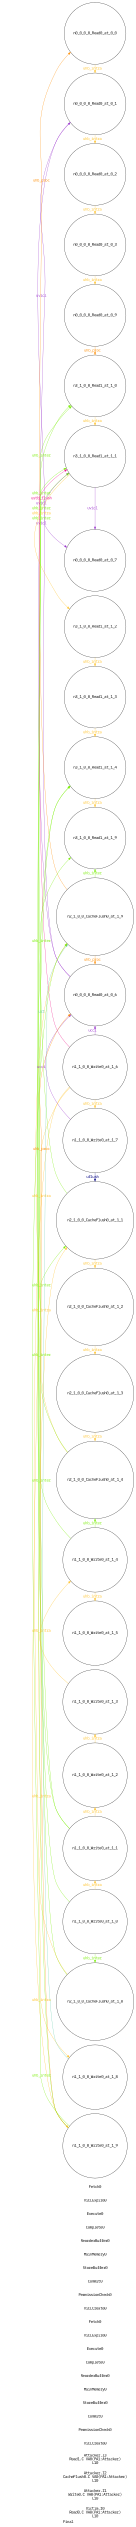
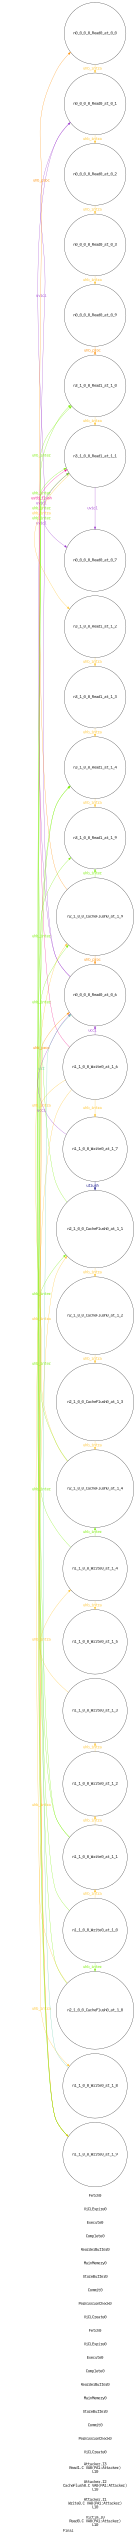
edge "n1_1_0_0_Write0_at_1_8" -> "n2_1_0_0_CacheFlush0_at_1_9": now "n1_1_0_0_Write0_at_1_8" -> "n0_0_0_0_Read0_at_0_6"
